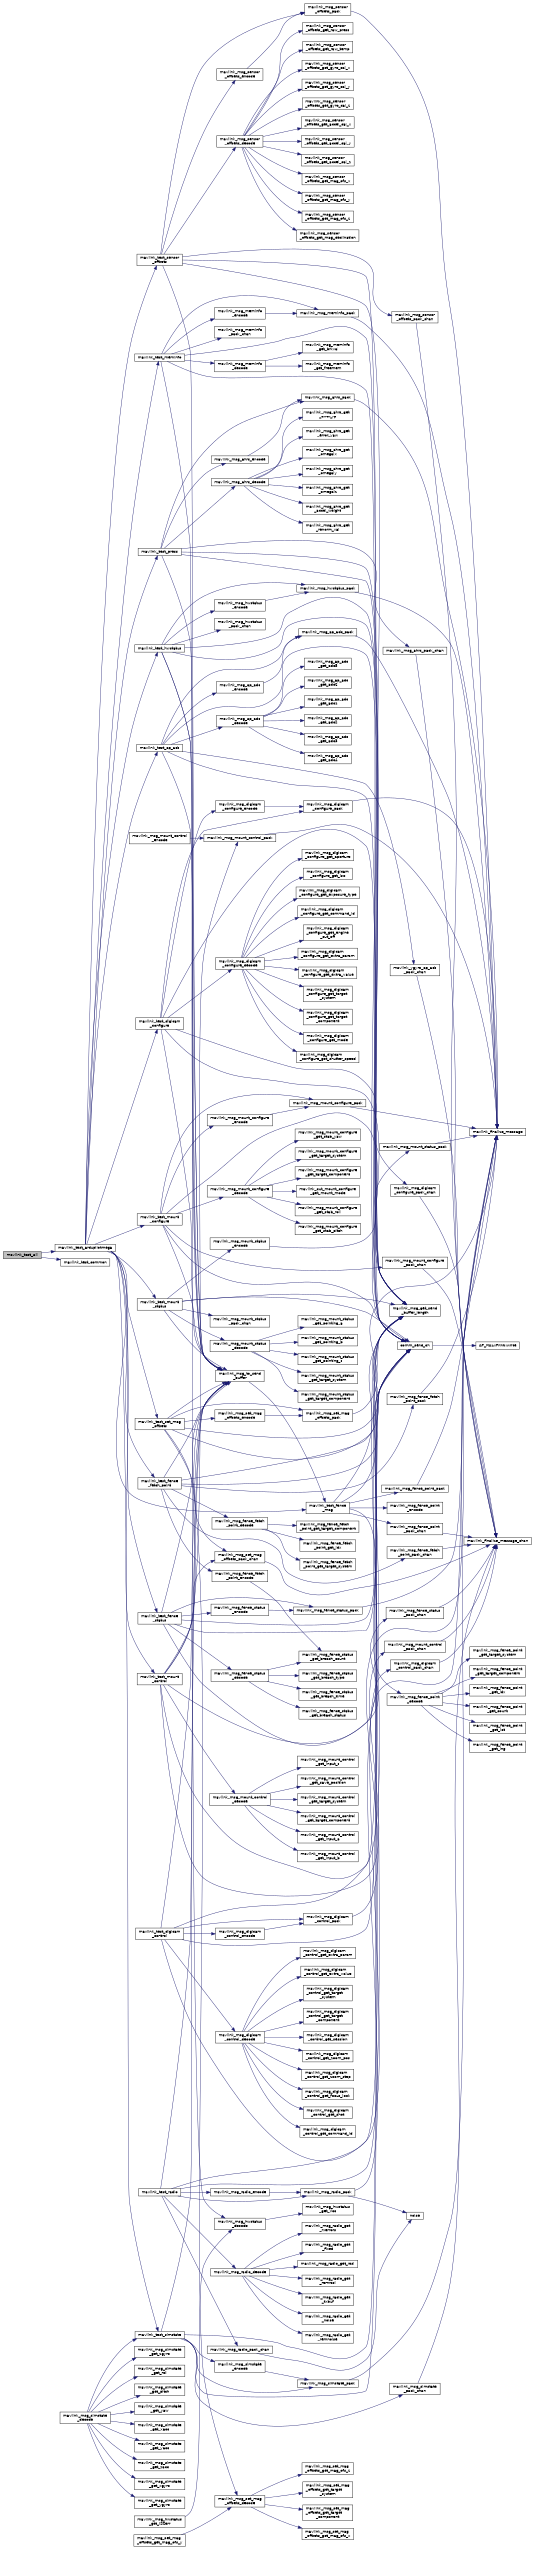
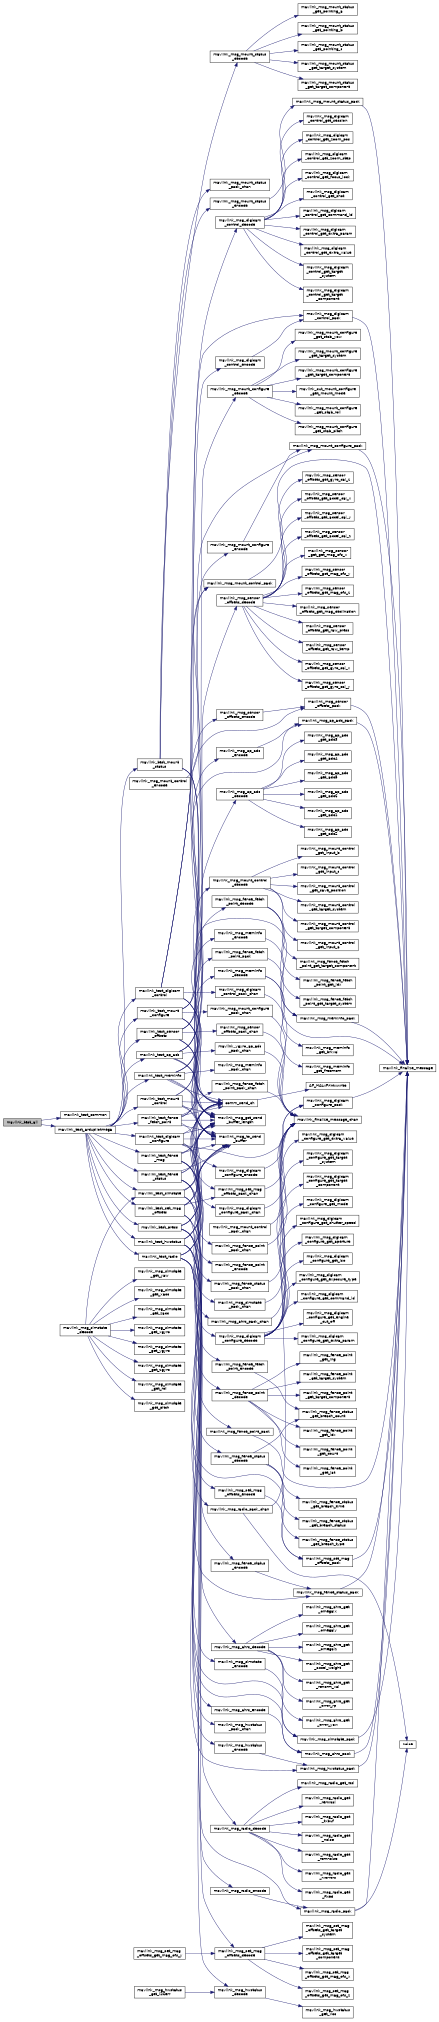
node "mavlink_msg_sensor _offsets_get_mag_ofs_x": label "mavlink_msg_sensor _offsets_get_mag_ofs_x" -> "mavlink_msg_sensor _get_get_mag_ofs_x"
edge "mavlink_test_ardupilotmega" -> "mavlink_test_digicam _control": added
edge "mavlink_test_ardupilotmega" -> "mavlink_test_radio": added
edge "mavlink_msg_radio_pack_chan" -> "mavlink_finalize_message_chan": added
edge "mavlink_msg_to_send _buffer" -> "mavlink_test_fence _mag": reversed
edge "mavlink_test_mount _control" -> "mavlink_msg_mount_control _pack_chan": removed
node "mavlink_msg_simstate _get_yacc": removed
